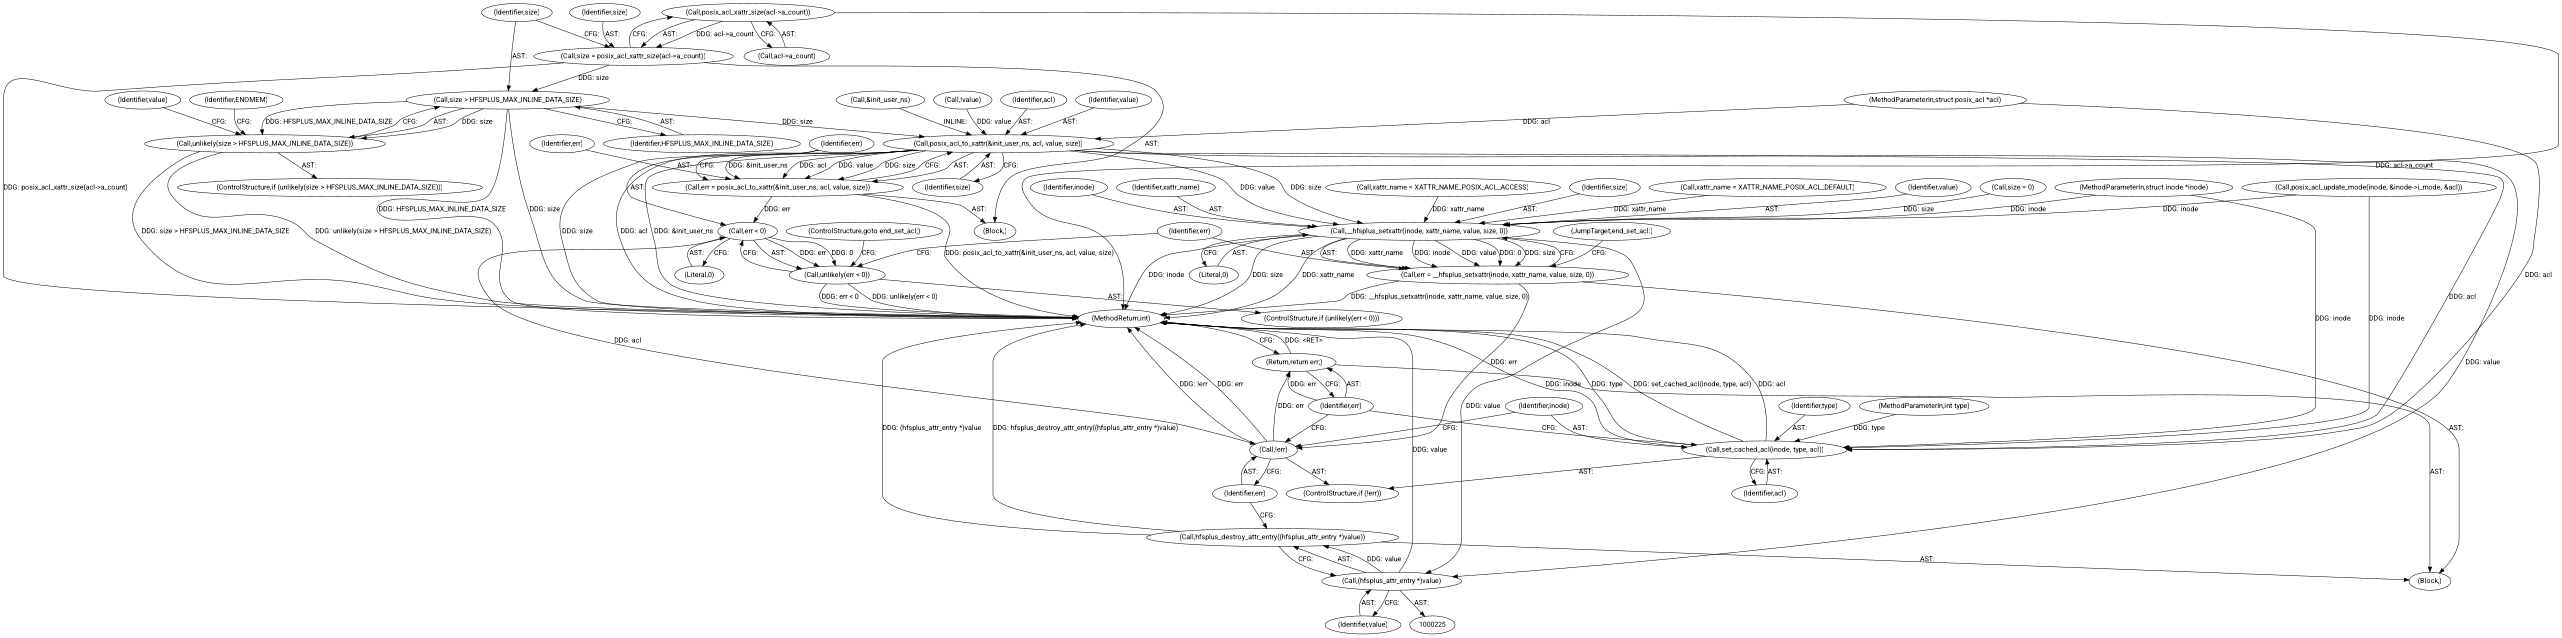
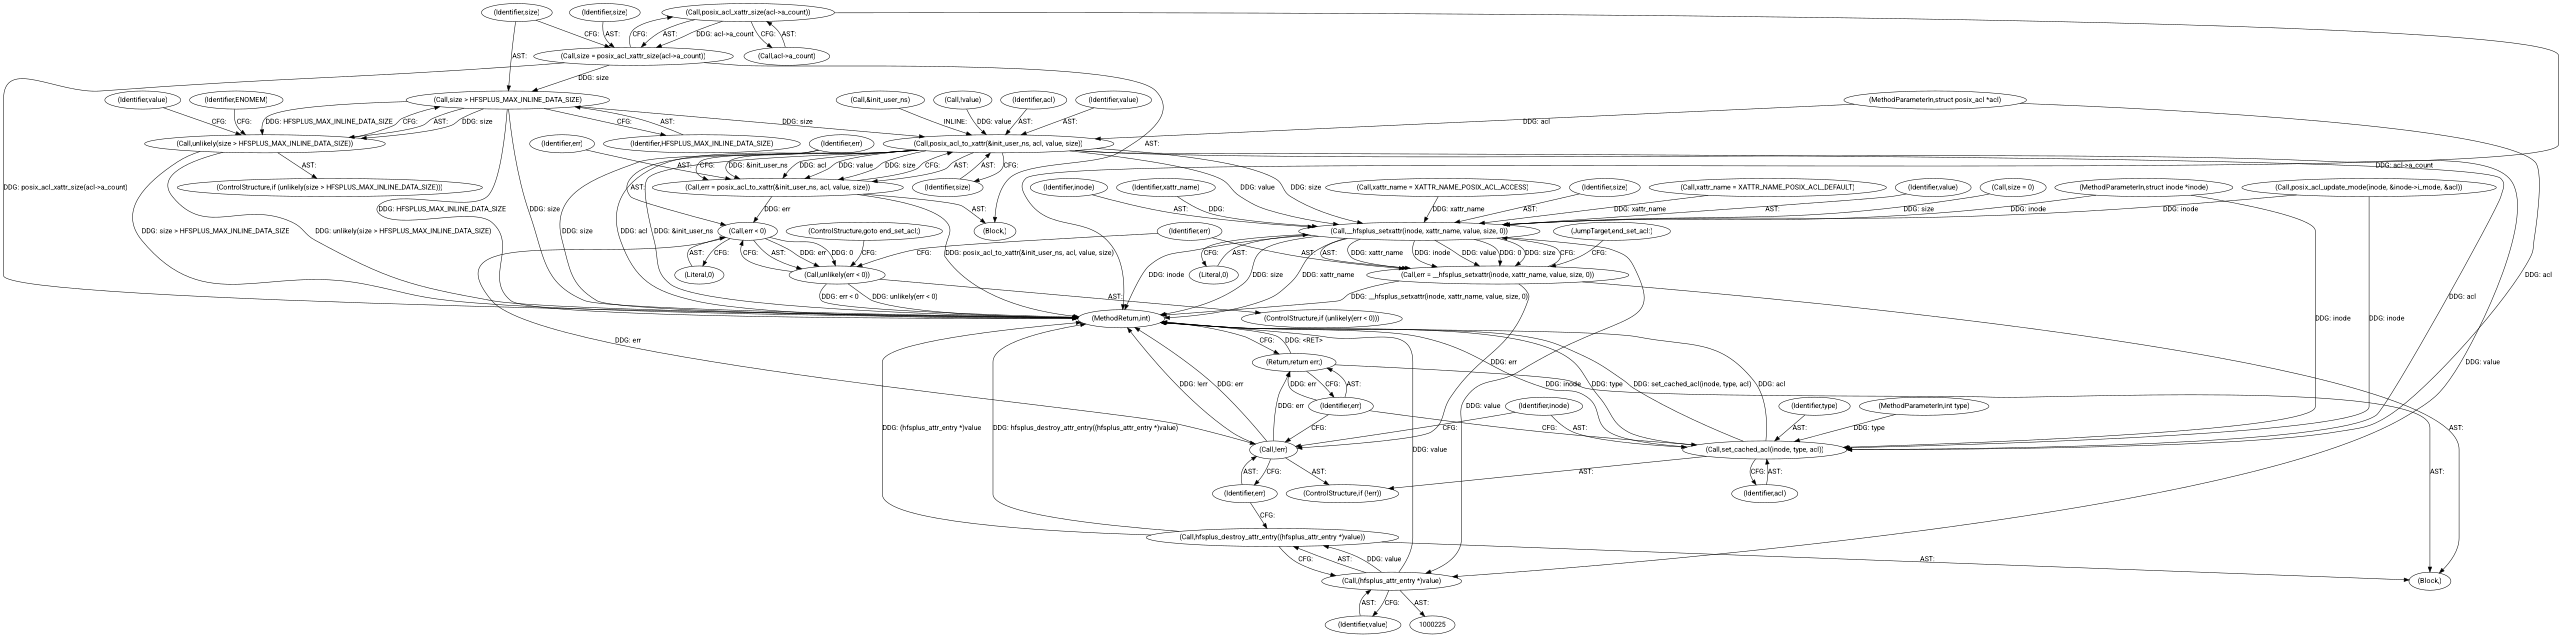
edge "(Identifier,xattr_name)" -> "(Call,__hfsplus_setxattr(inode, xattr_name, value, size, 0))": label "AST: " -> "DDG: "
edge "(Call,err < 0)" -> "(Call,!err)": label "DDG: acl" -> "DDG: err"
